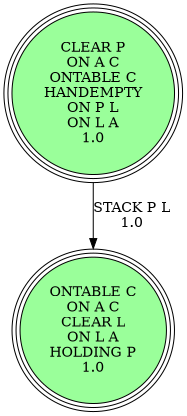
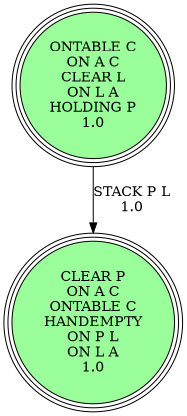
edge "CLEAR P ON A C ONTABLE C HANDEMPTY ON P L ON L A 1.0" -> "ONTABLE C ON A C CLEAR L ON L A HOLDING P 1.0": reversed
